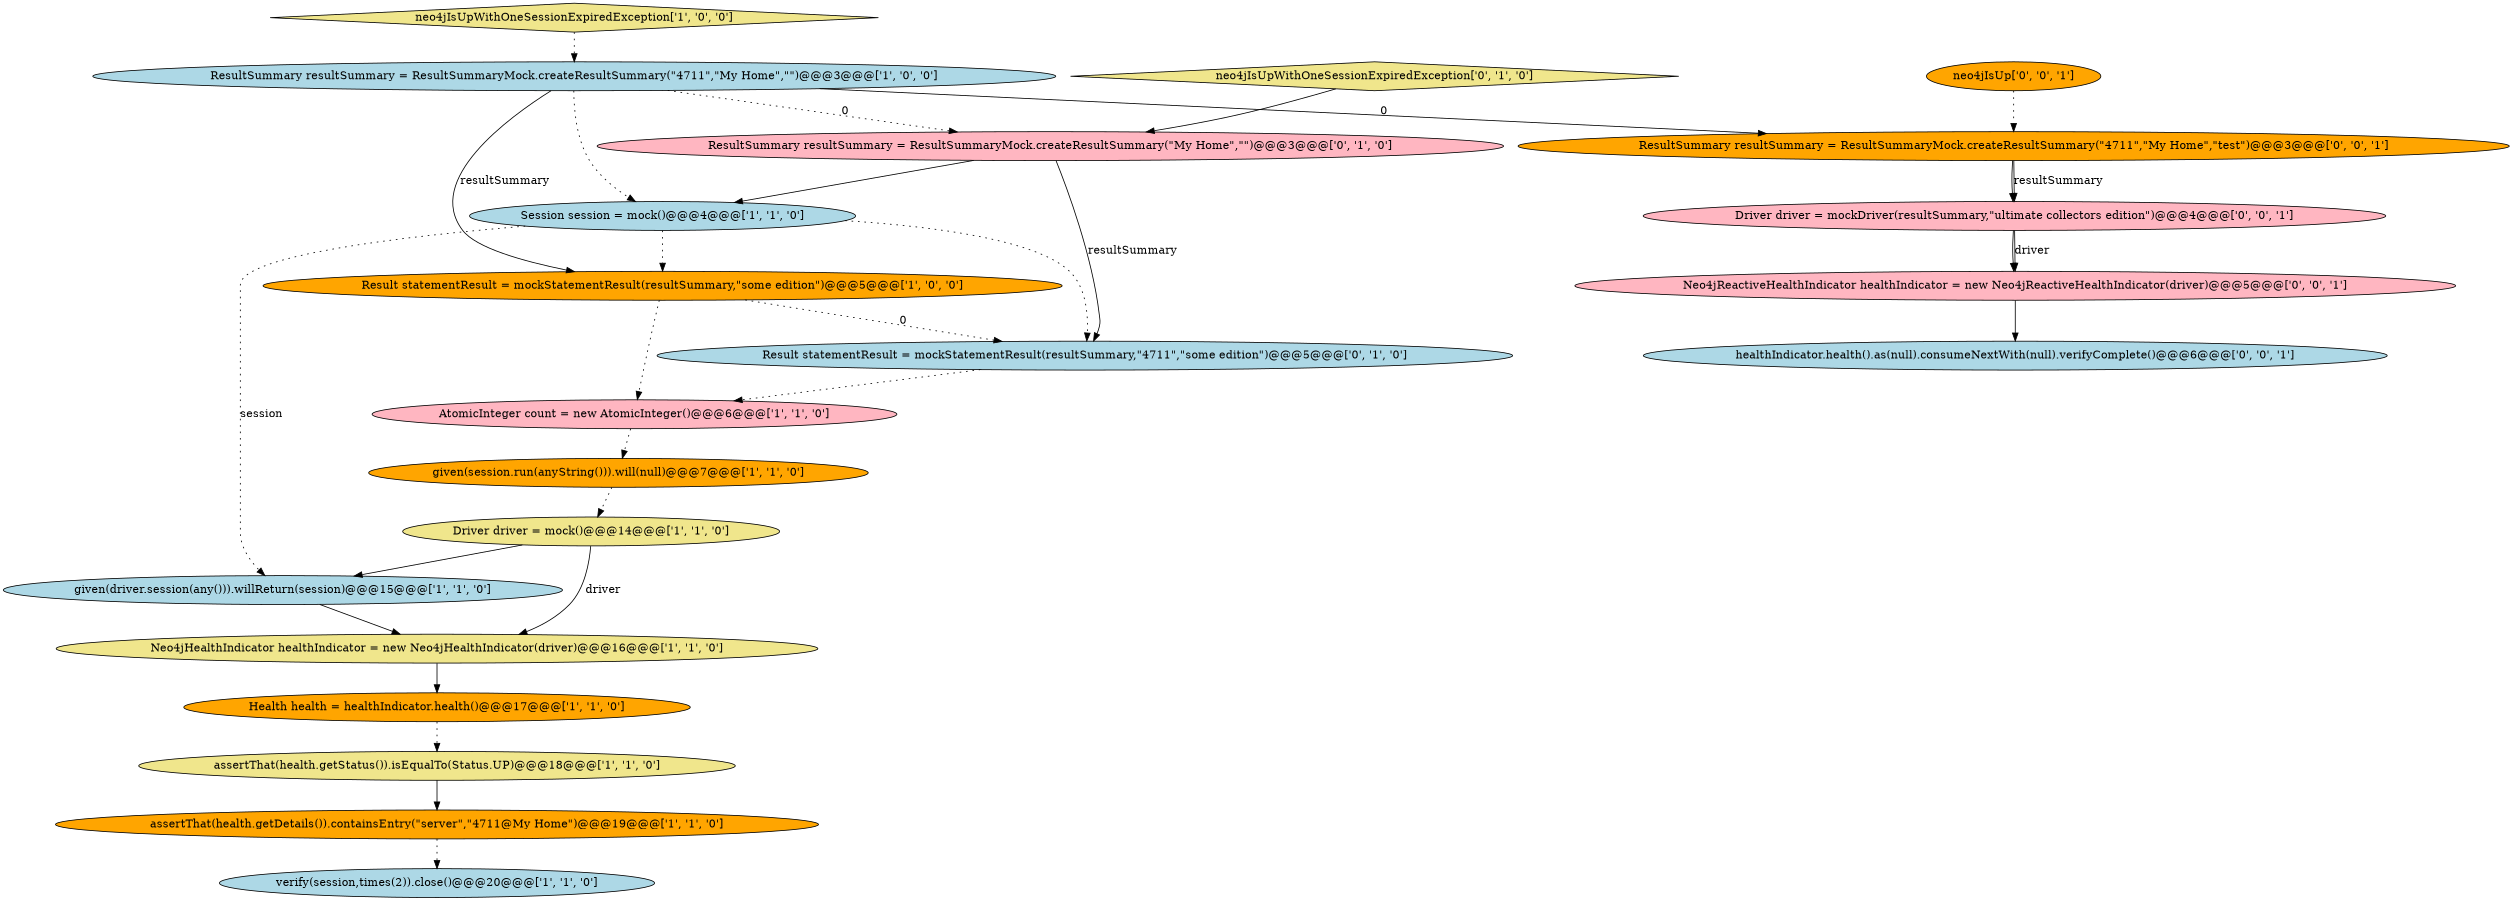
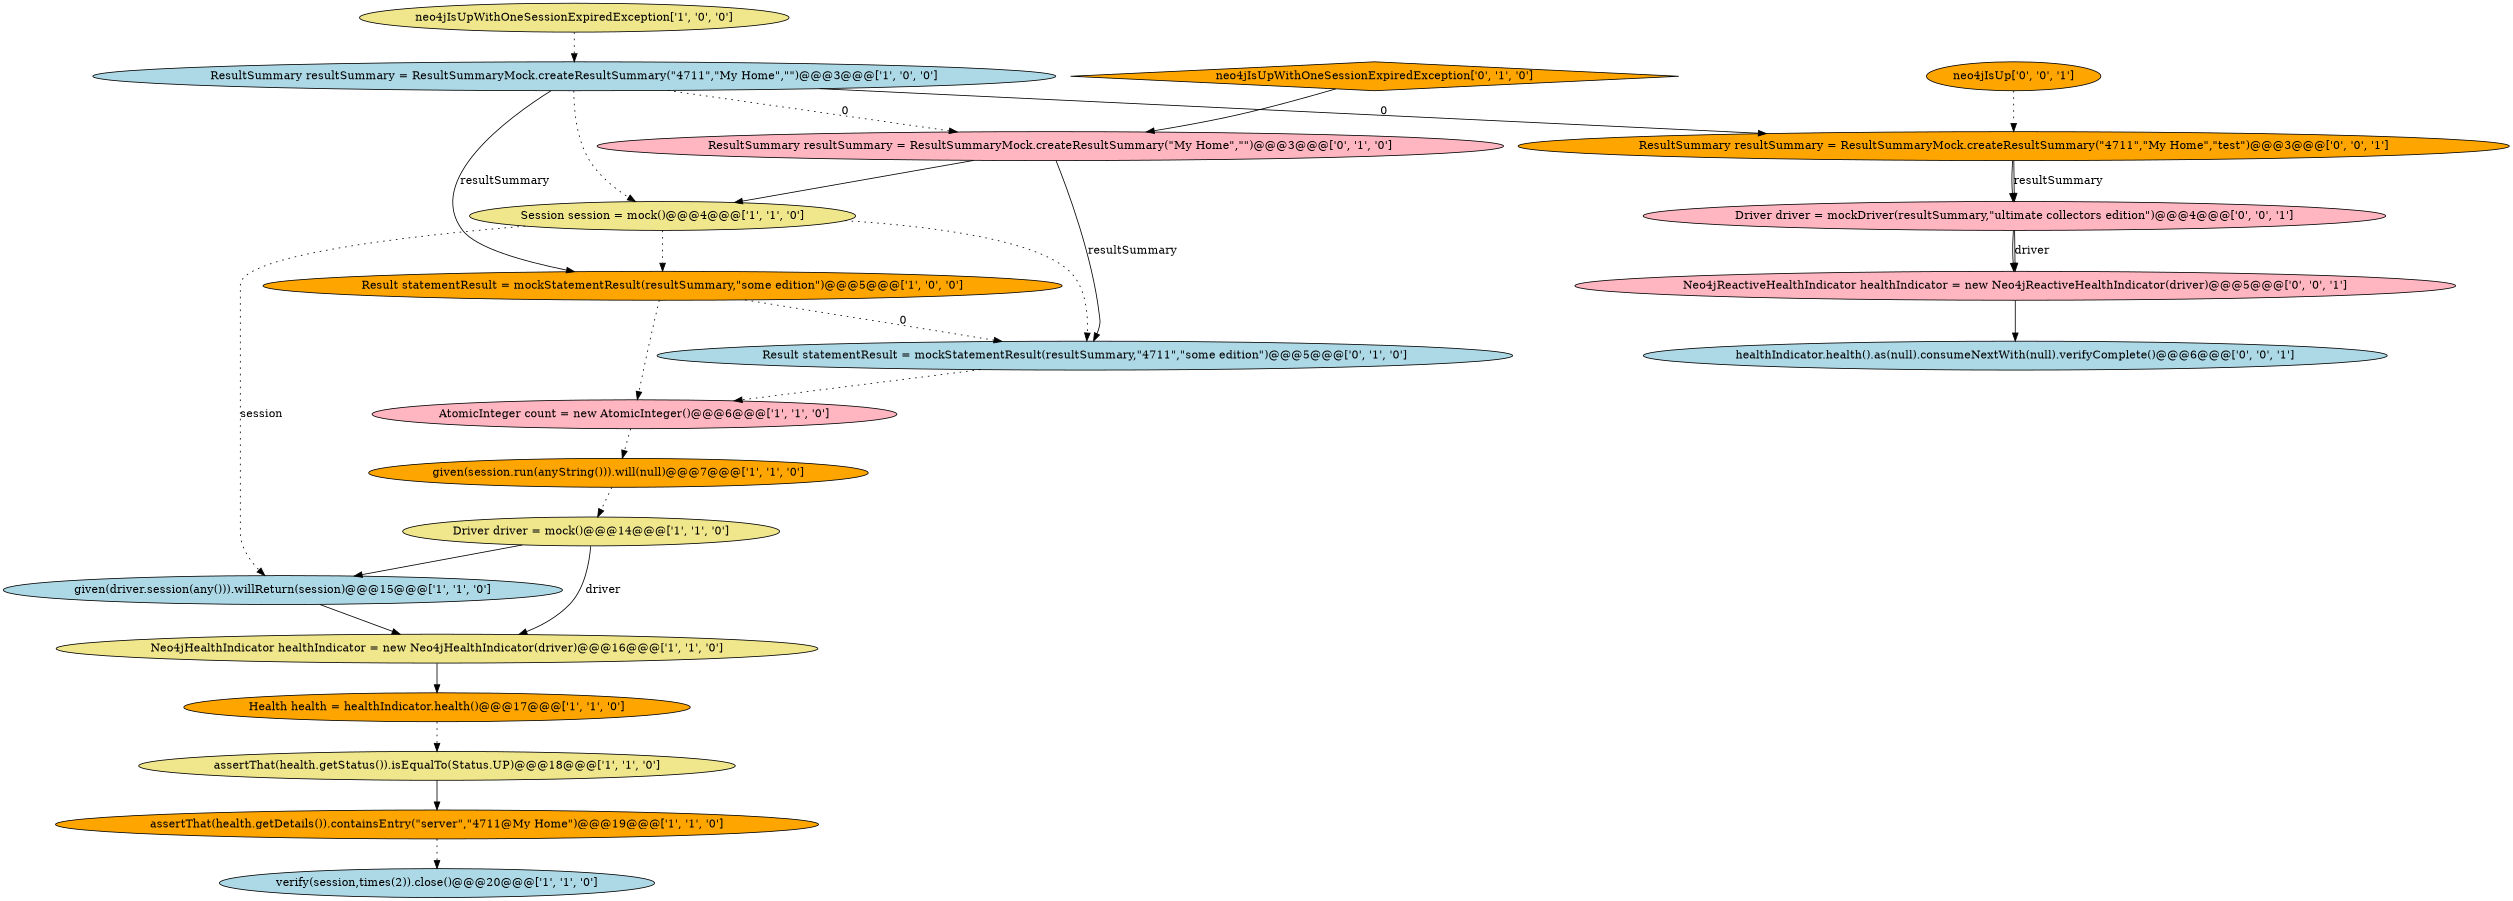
node "neo4jIsUpWithOneSessionExpiredException['1', '0', '0']": shape diamond -> ellipse
node "neo4jIsUpWithOneSessionExpiredException['0', '1', '0']": fillcolor khaki -> orange
node "Session session = mock()@@@4@@@['1', '1', '0']": fillcolor lightblue -> khaki
